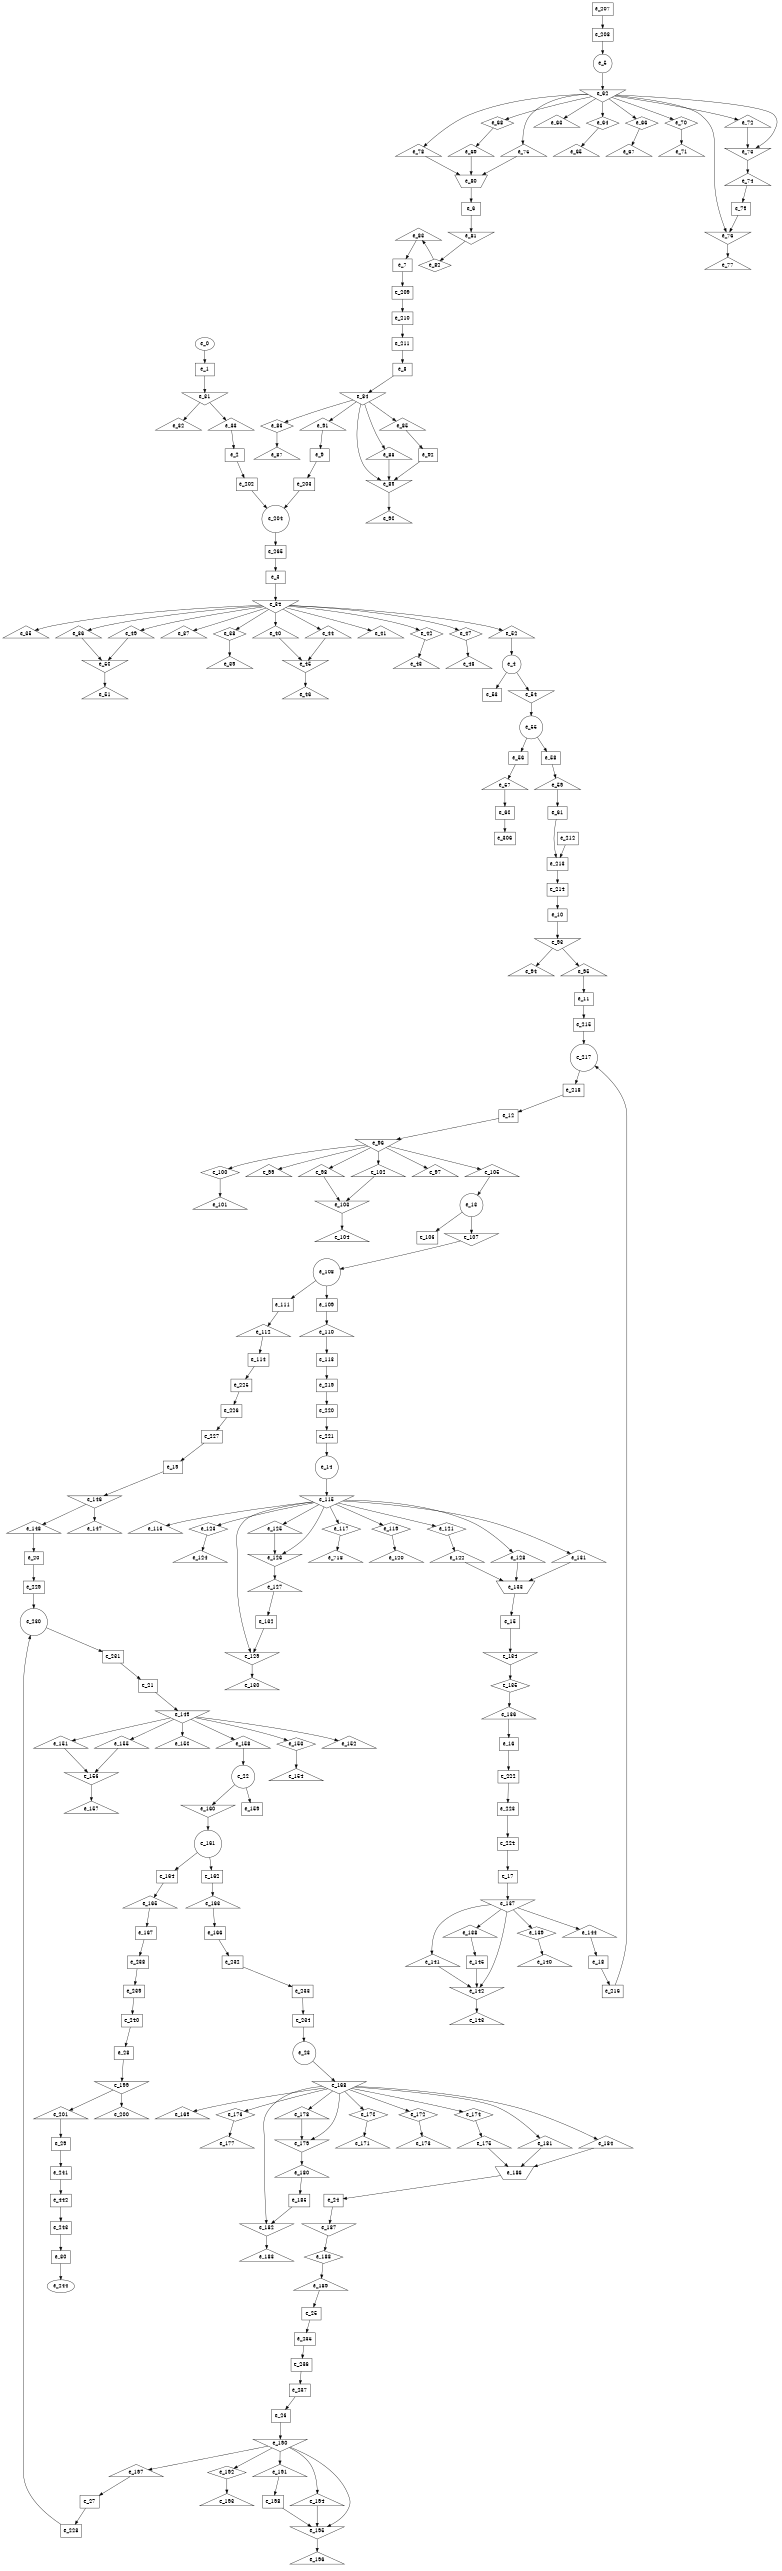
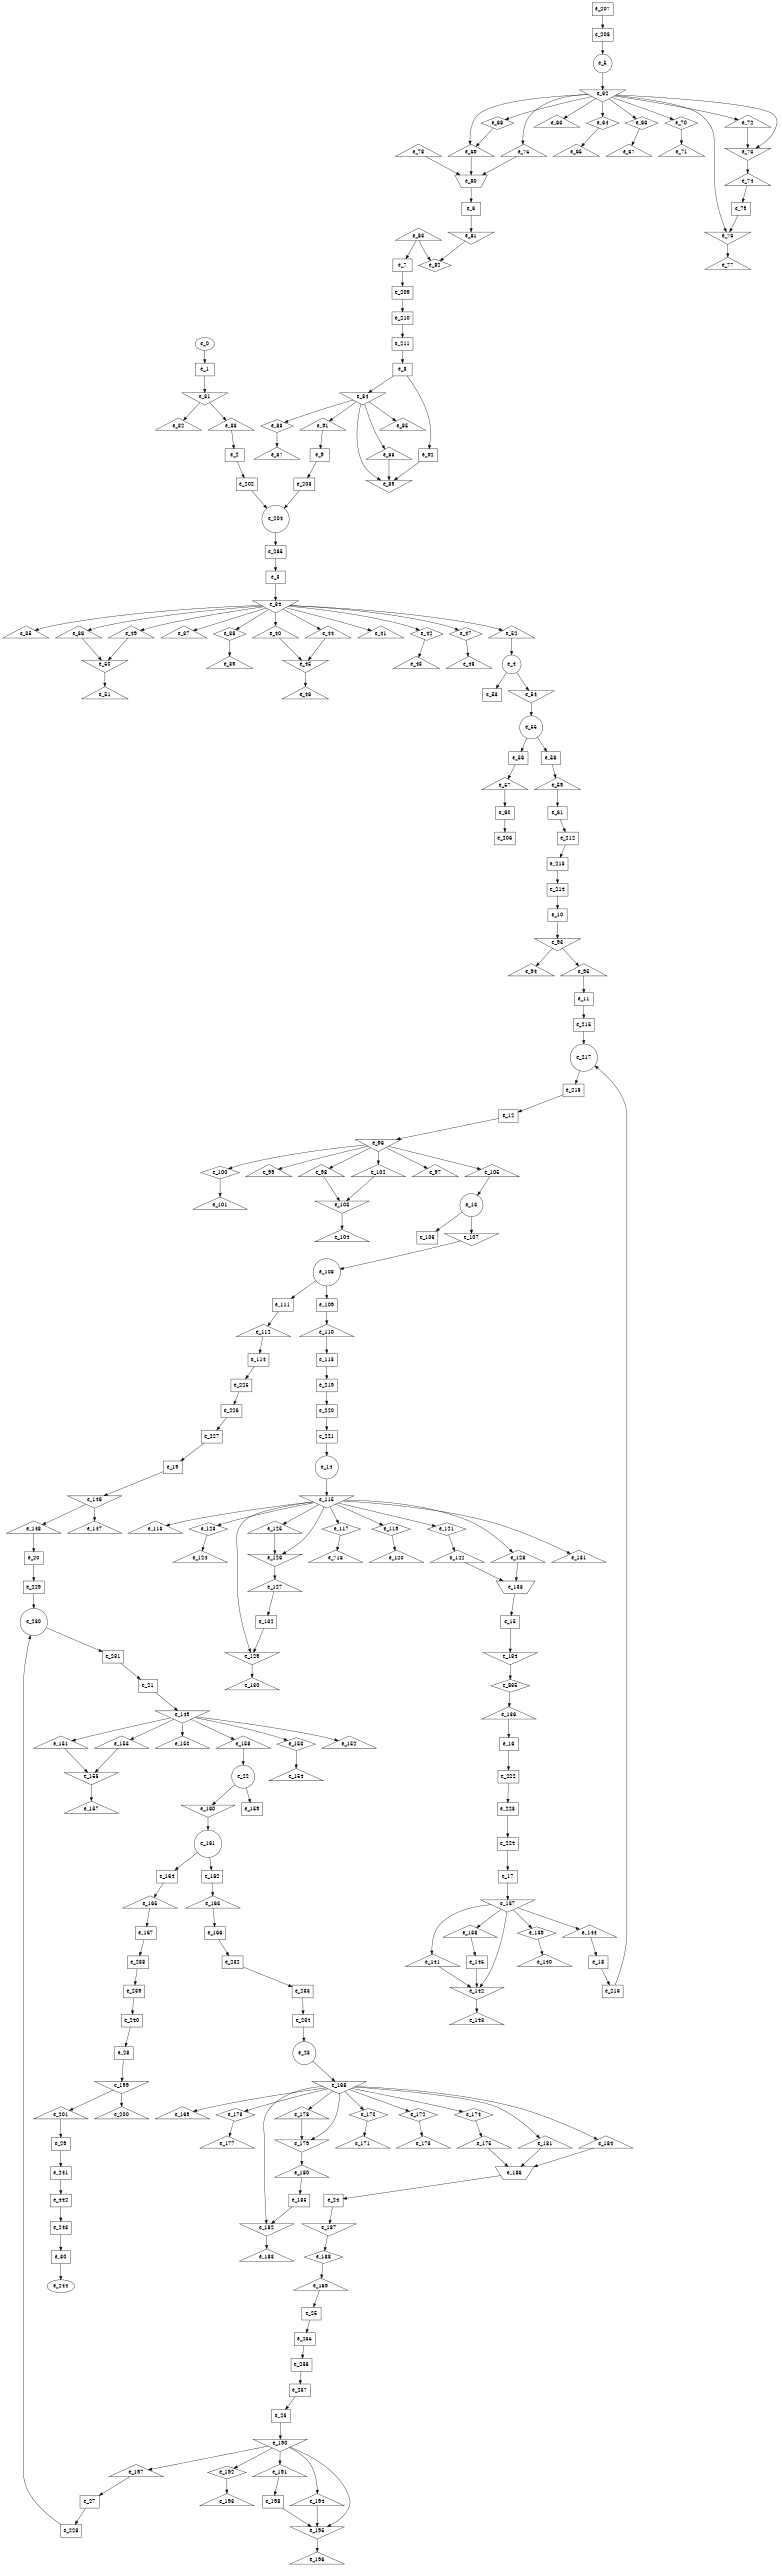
edge "e_62" -> "e_78": now "e_62" -> "e_69"
edge "e_82" -> "e_83": reversed
edge "e_85" -> "e_92": now "e_8" -> "e_92"
node "e_90": removed
edge "e_61" -> "e_213": now "e_61" -> "e_212"
node "e_306": label "e_306" -> "e_206"
edge "e_131" -> "e_133": removed
node "e_135": label "e_135" -> "e_835"
